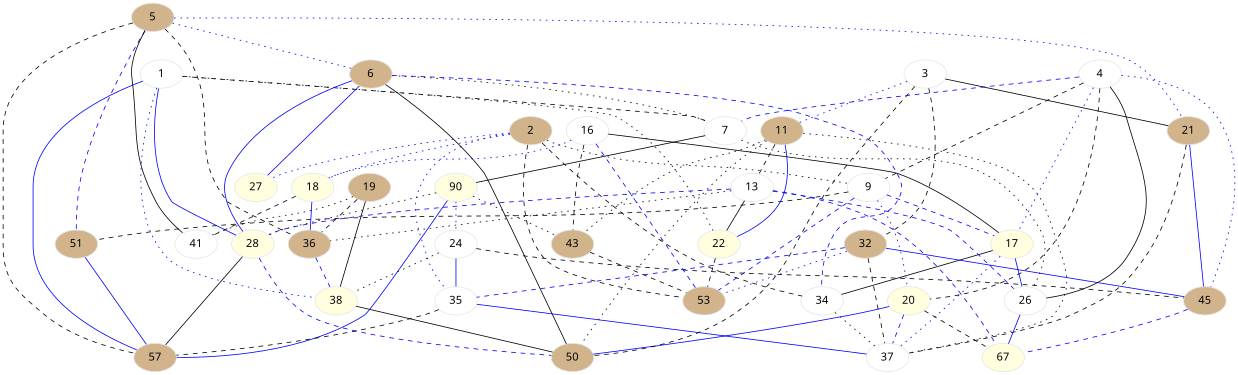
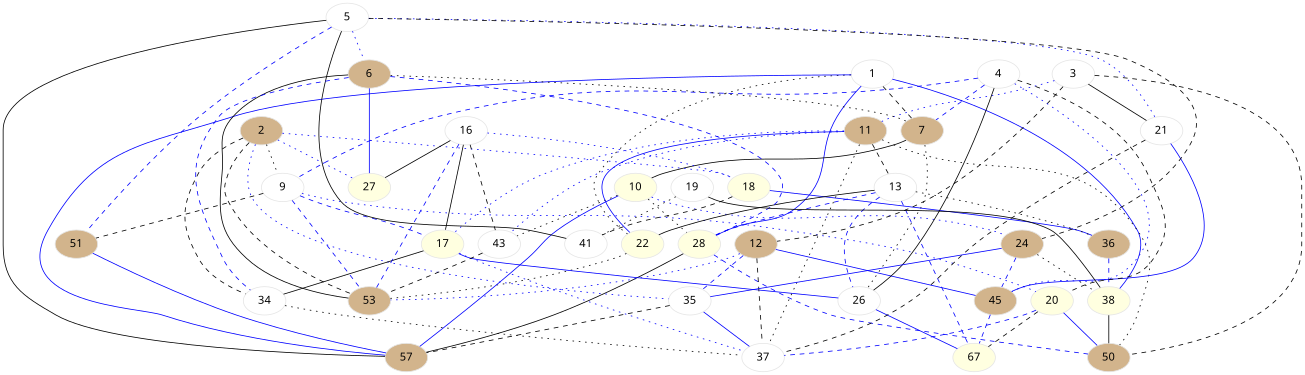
node "5": fillcolor tan -> white
node "7": fillcolor white -> tan
edge "4" -- "9": color black -> blue
node "21": fillcolor tan -> white
edge "6" -- "28": style solid -> dashed
edge "5" -- "36": now "5" -- "24"
edge "16" -- "27": added
edge "4" -- "17": now "11" -- "17"
edge "11" -- "43": color black -> blue
node "19": fillcolor tan -> white
node "90": label "90" -> "10"
edge "5" -- "57": style dashed -> solid
edge "6" -- "50": now "6" -- "53"
edge "19" -- "36": removed
node "24": fillcolor white -> tan
node "43": fillcolor tan -> white
node "32": label "32" -> "12"
edge "1" -- "38": style dotted -> solid
edge "24" -- "45": color black -> blue
edge "22" -- "53": style dashed -> dotted
